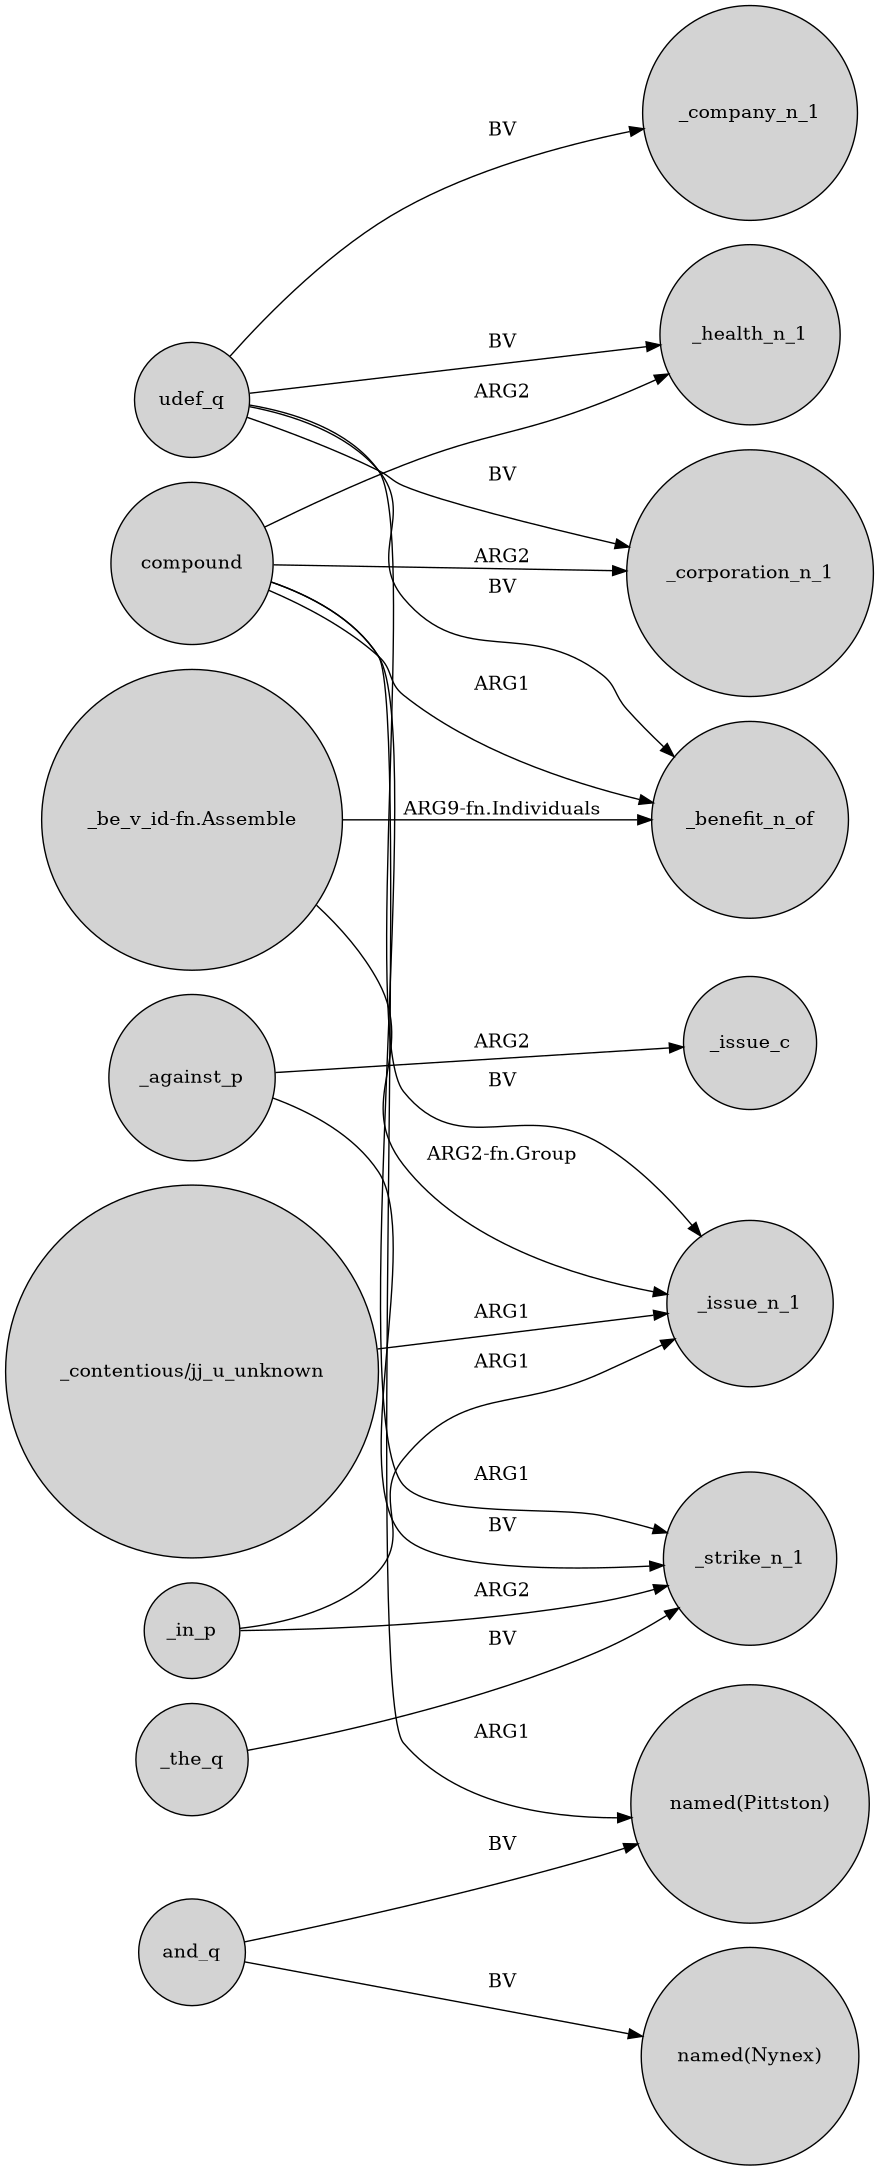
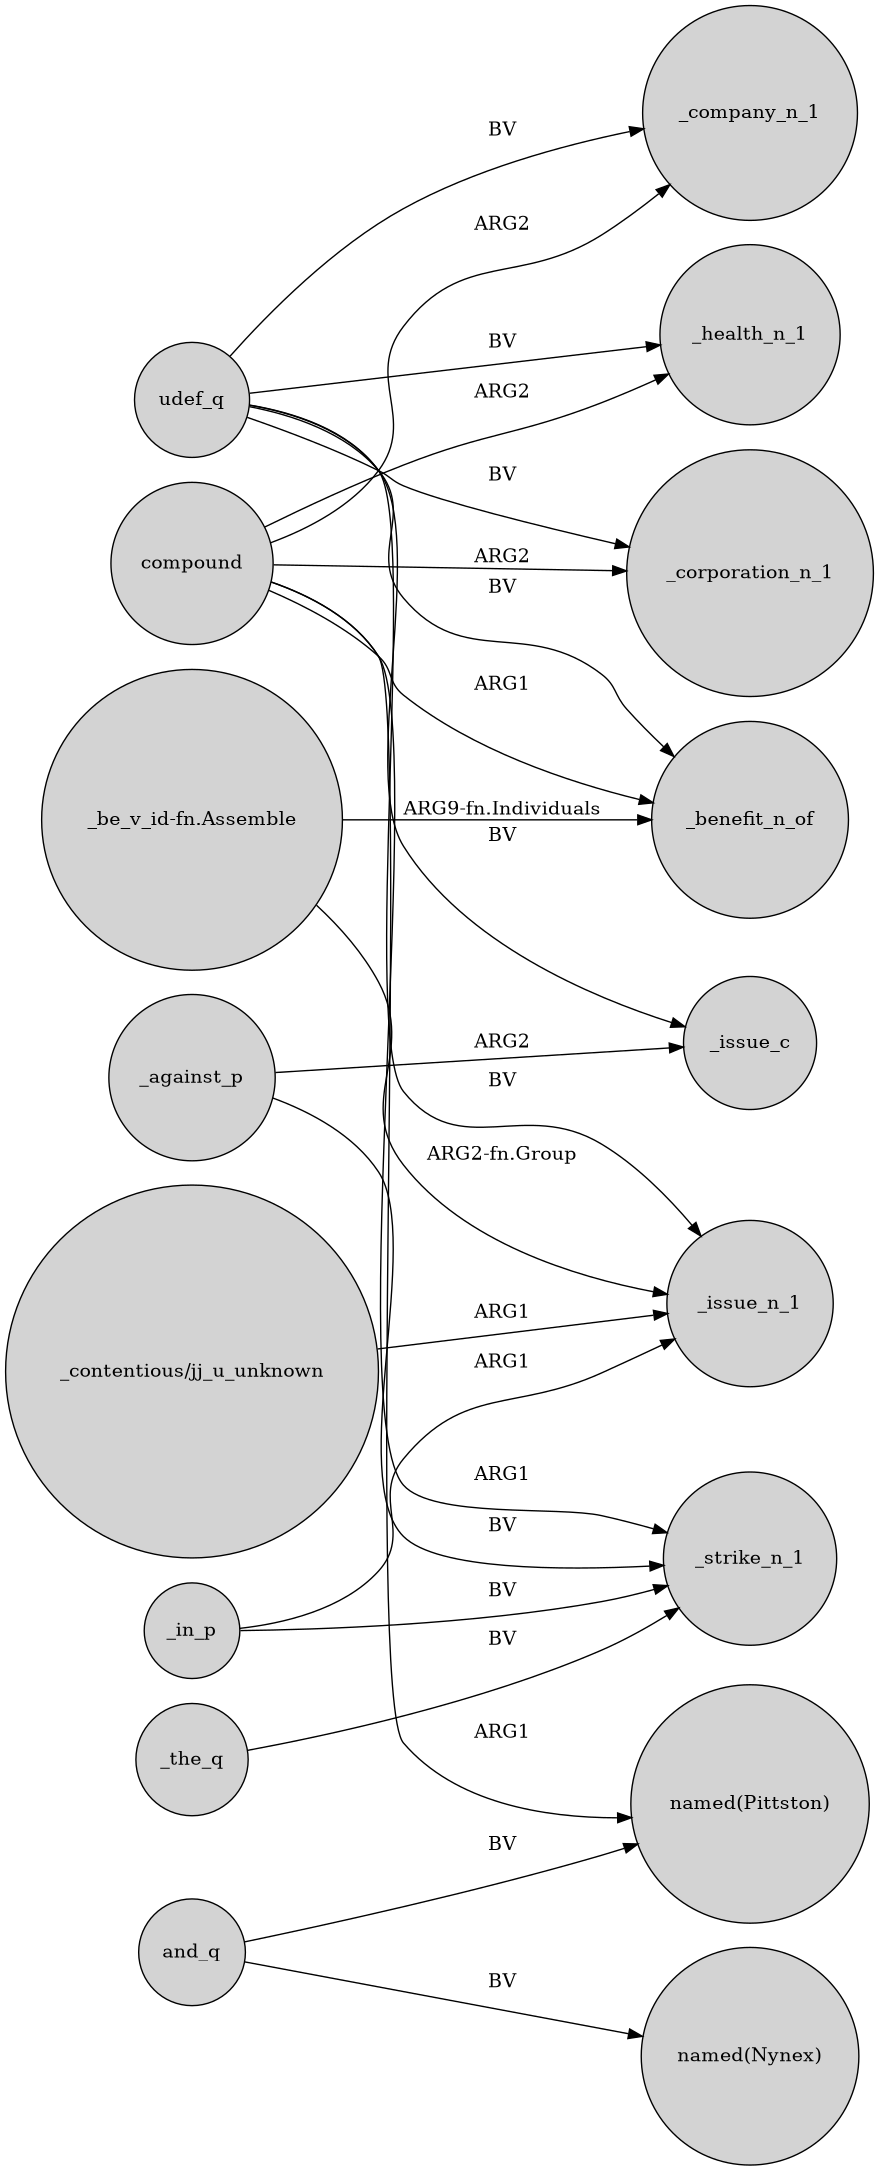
edge "compound" -> "_company_n_1": added, label "ARG2"
edge "udef_q" -> "_issue_c": added, label "BV"
edge "_in_p" -> "_strike_n_1": label "ARG2" -> "BV"
